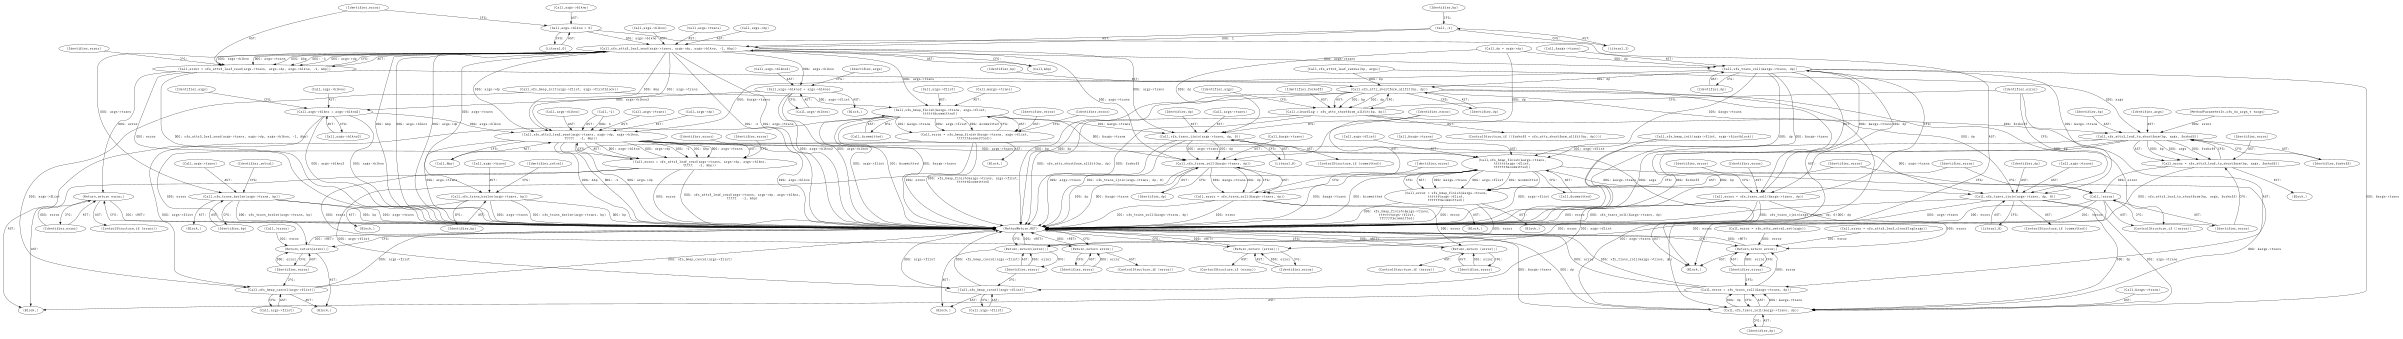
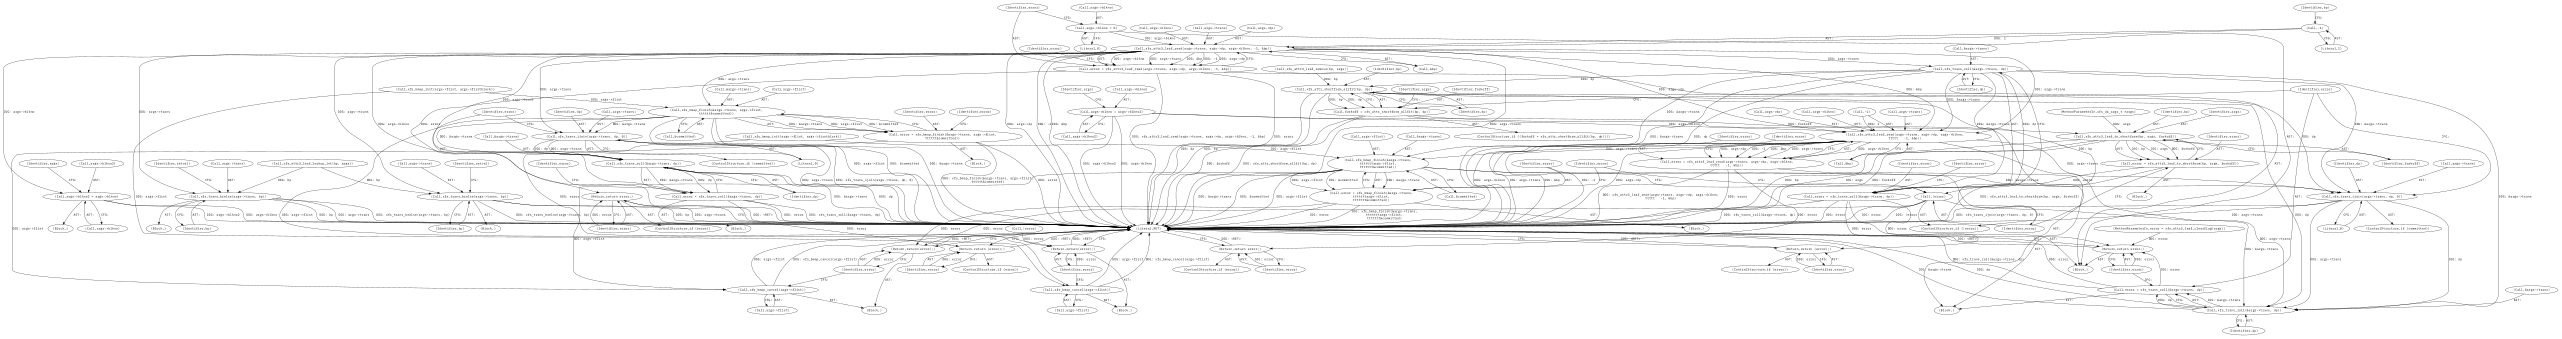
node "(Call,dp = args->dp)": removed
edge "(Call,xfs_attr3_leaf_remove(bp, args))" -> "(Call,xfs_attr3_leaf_to_shortform(bp, args, forkoff))": removed, label "DDG: args"
edge "(Call,args->blkno2 = args->blkno)" -> "(Call,args->blkno = args->blkno2)": removed, label "DDG: args->blkno2"
node "(Call,clearflag = xfs_attr_shortform_allfit(bp, dp))": label "(Call,clearflag = xfs_attr_shortform_allfit(bp, dp))" -> "(Call,forkoff = xfs_attr_shortform_allfit(bp, dp))"
edge "(MethodParameterIn,xfs_da_args_t *args)" -> "(Call,xfs_attr3_leaf_to_shortform(bp, args, forkoff))": label "DDG: error" -> "DDG: args"
node "(Call,xfs_attr3_leaf_lookup_int(bp, args))": added
node "(MethodReturn,RET)": label "(MethodReturn,RET)" -> "(Literal,RET)"
node "(Call,error = xfs_attr_rmtval_set(args))": removed
node "(Call,error = xfs_attr3_leaf_clearflag(args))": label "(Call,error = xfs_attr3_leaf_clearflag(args))" -> "(MethodParameterIn,error = xfs_attr3_leaf_clearflag(args))"
